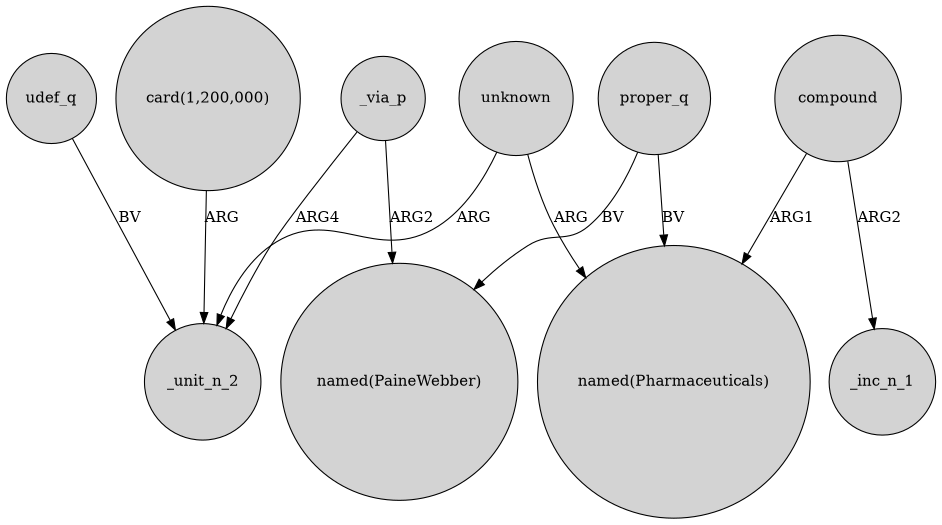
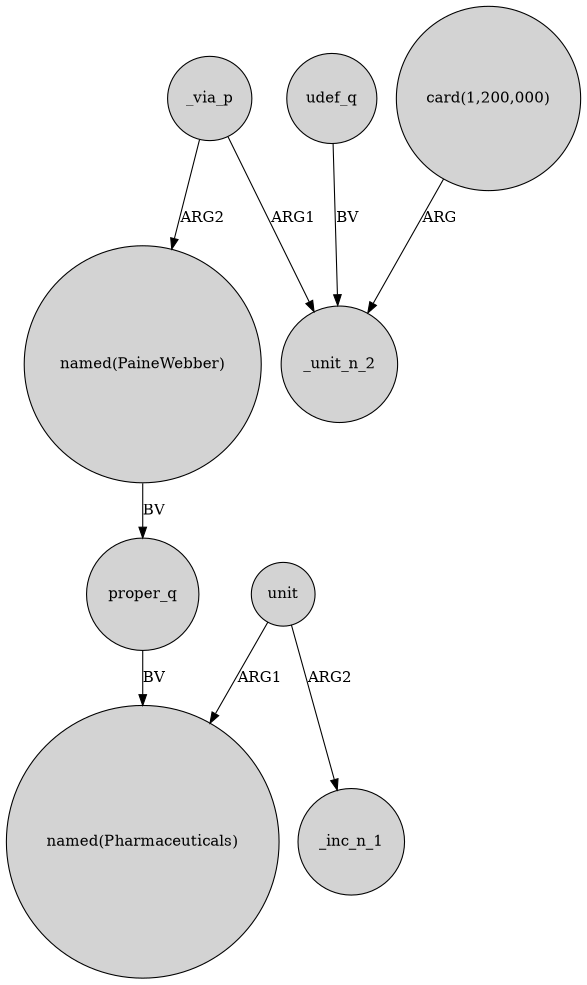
node "unknown": removed
node "compound": label "compound" -> "unit"
edge "_via_p" -> "_unit_n_2": label "ARG4" -> "ARG1"
edge "proper_q" -> "named(PaineWebber)": reversed
